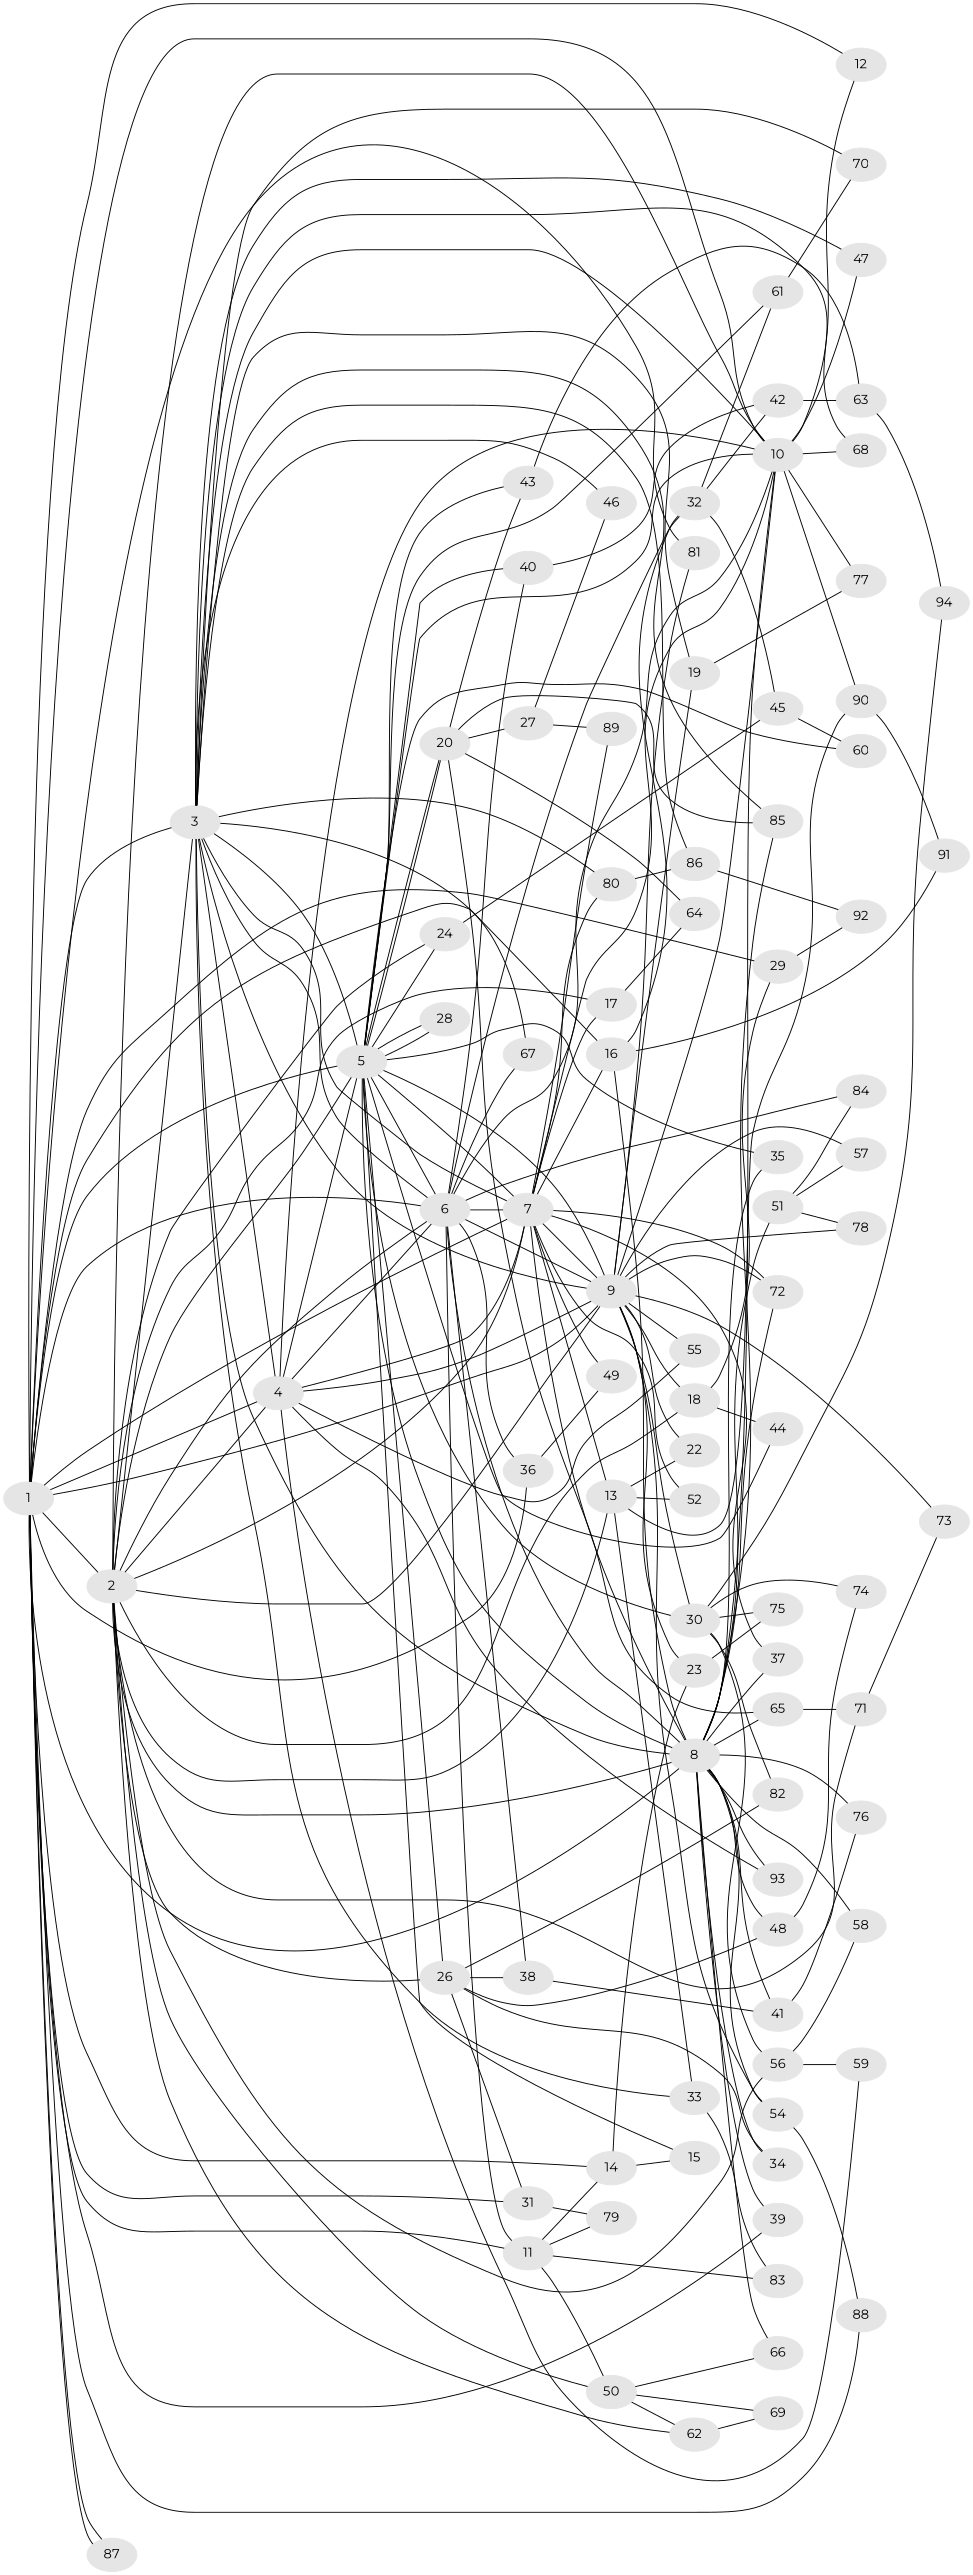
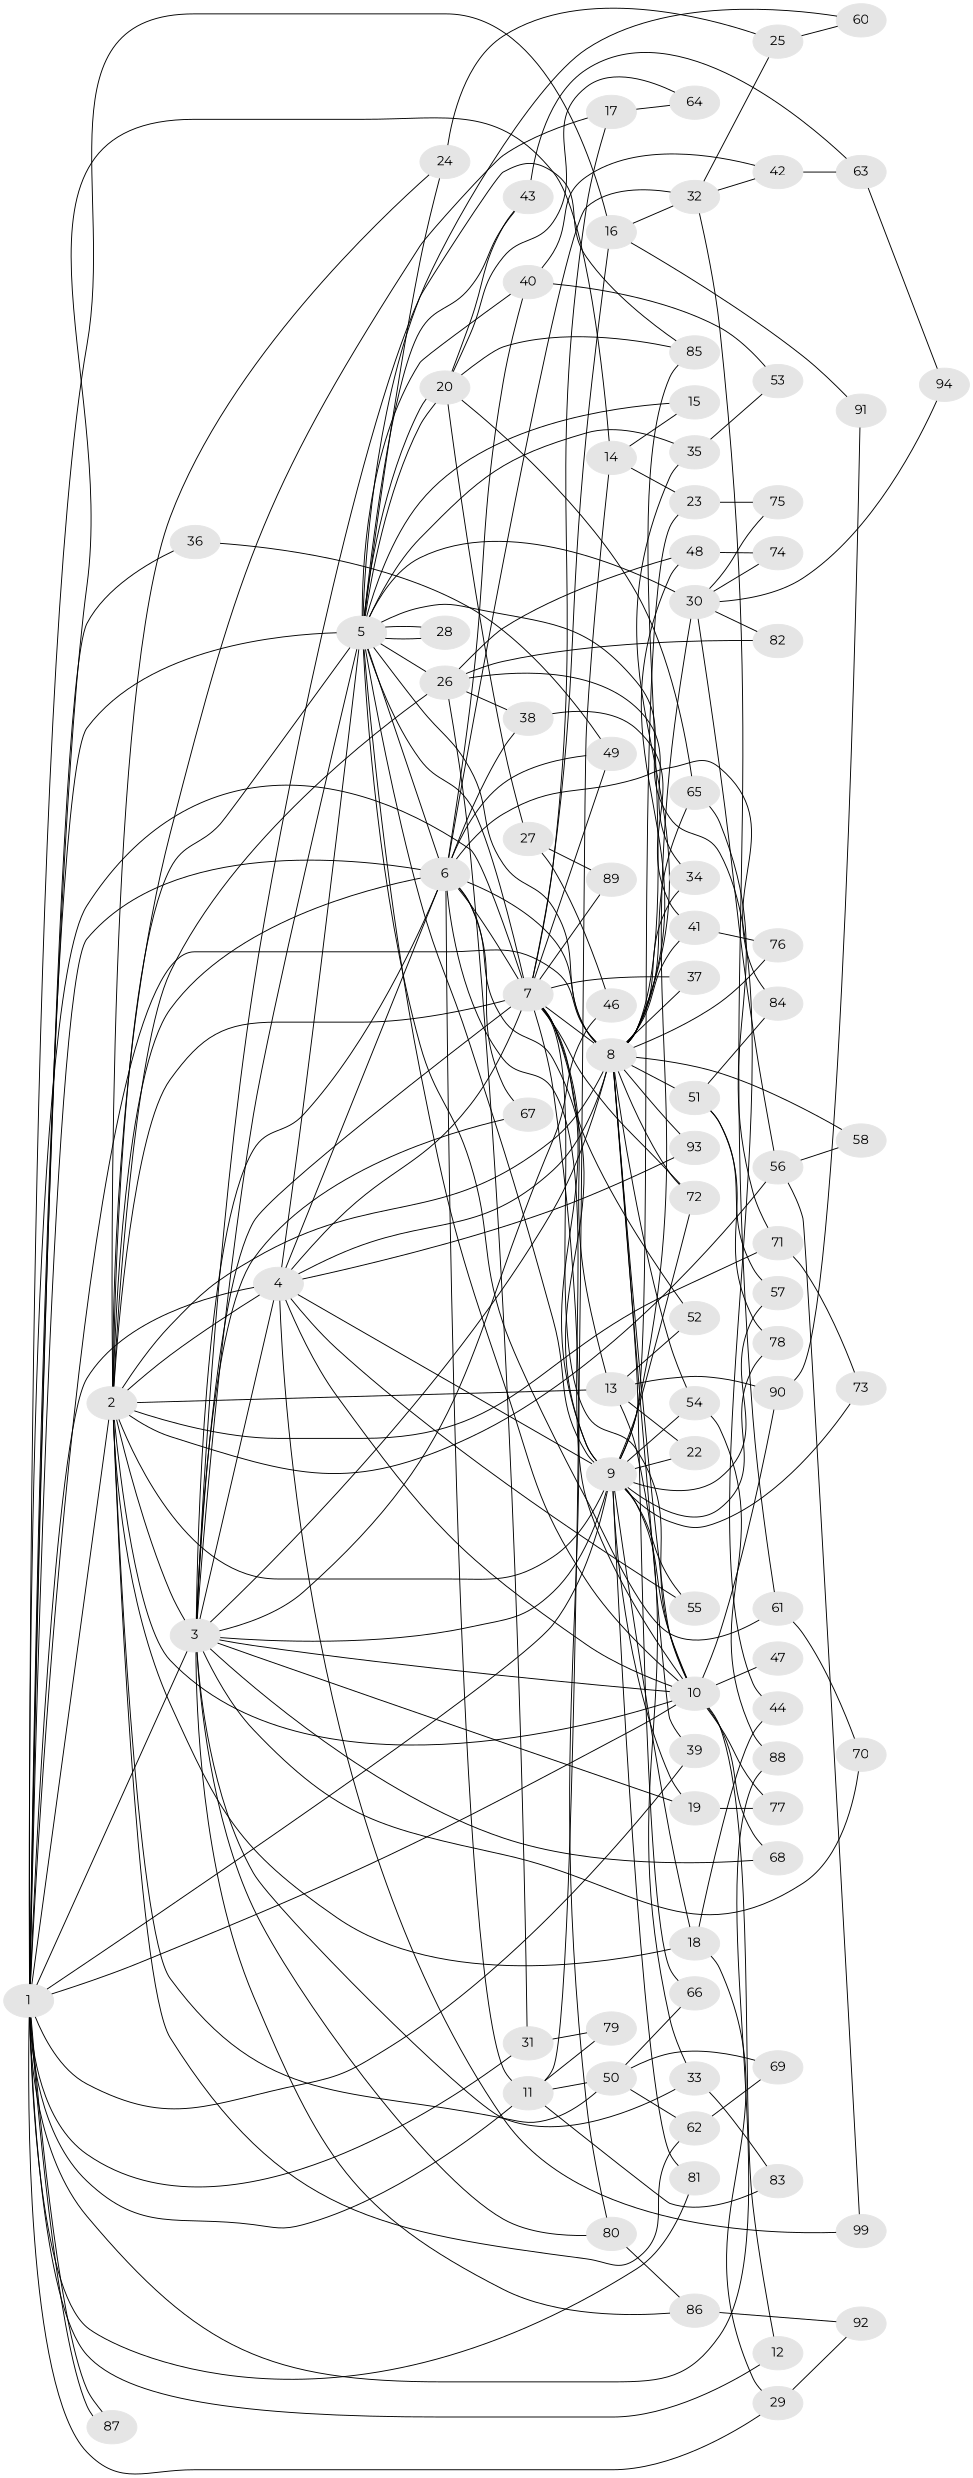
edge "47" -- "3": removed
node "53": added
node "45": label "45" -> "25"
edge "16" -- "8": now "4" -- "8"
edge "6" -- "36": now "6" -- "49"
node "59": label "59" -> "99"
